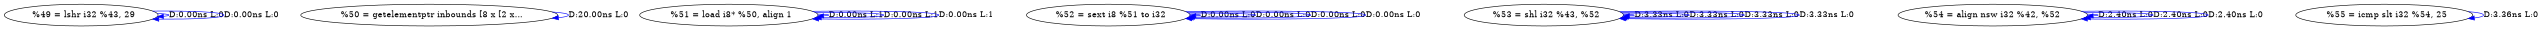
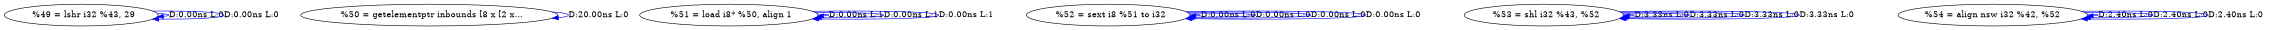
node "%55 = icmp slt i32 %54, 25": removed
